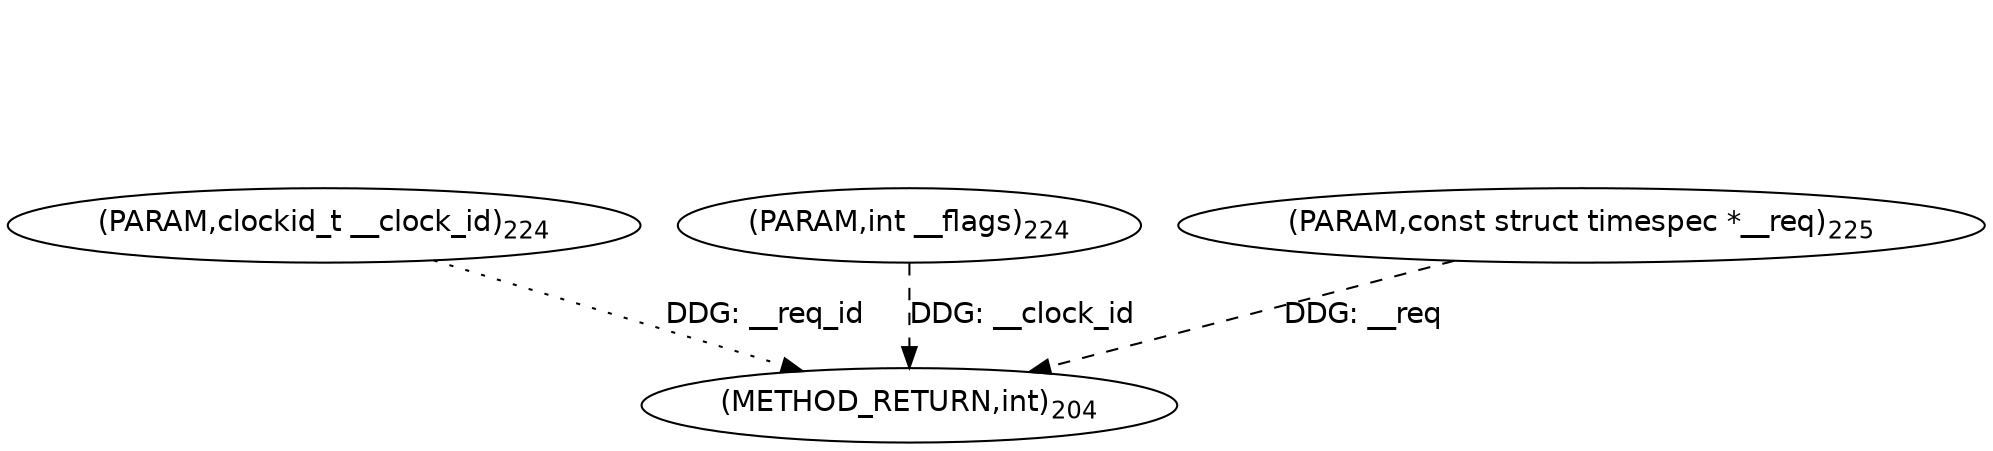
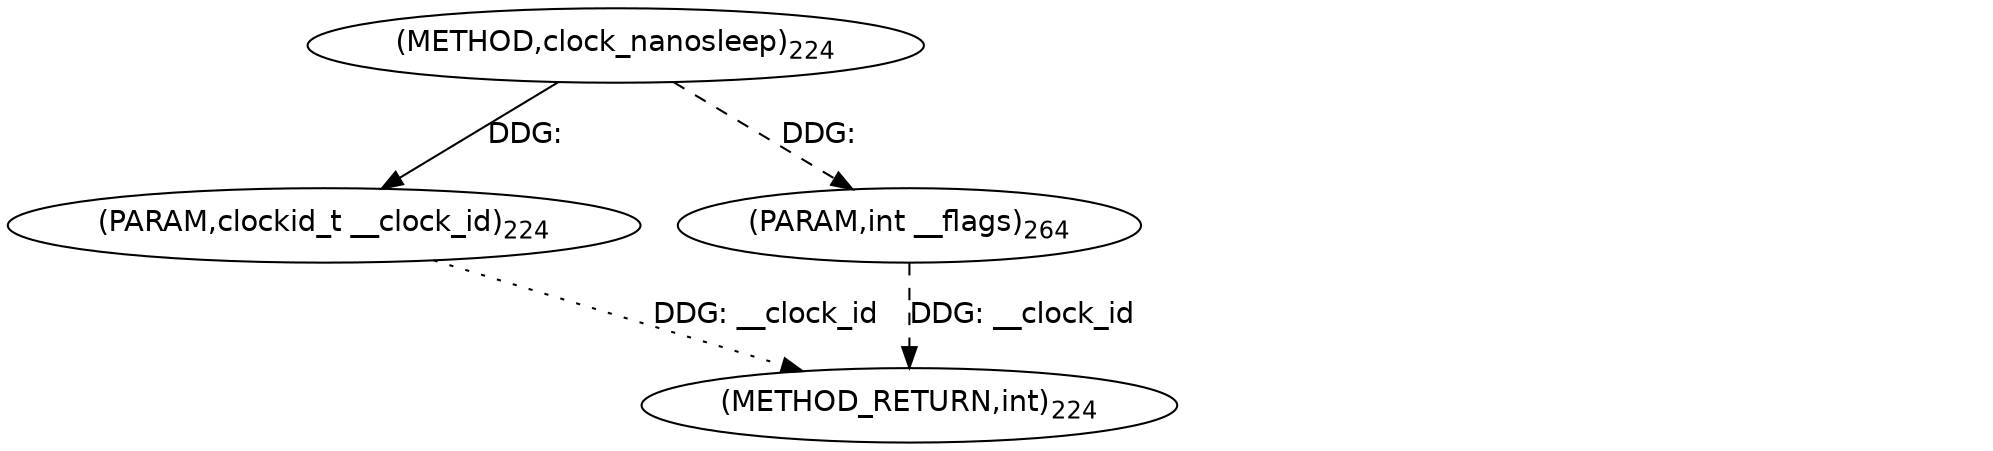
node "(METHOD,clock_nanosleep)": added
node "(PARAM,int __flags)": text "224" -> "264"
node "(PARAM,const struct timespec *__req)": removed
edge "(PARAM,clockid_t __clock_id)" -> "(METHOD_RETURN,int)": label "DDG: __req_id" -> "DDG: __clock_id"
node "(METHOD_RETURN,int)": text "204" -> "224"
